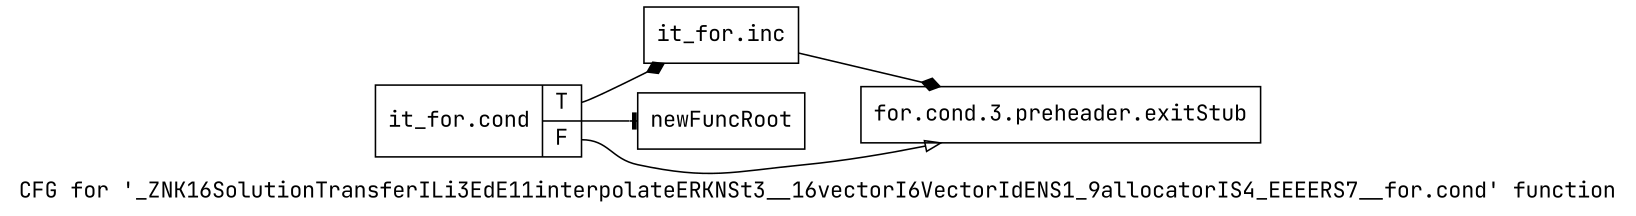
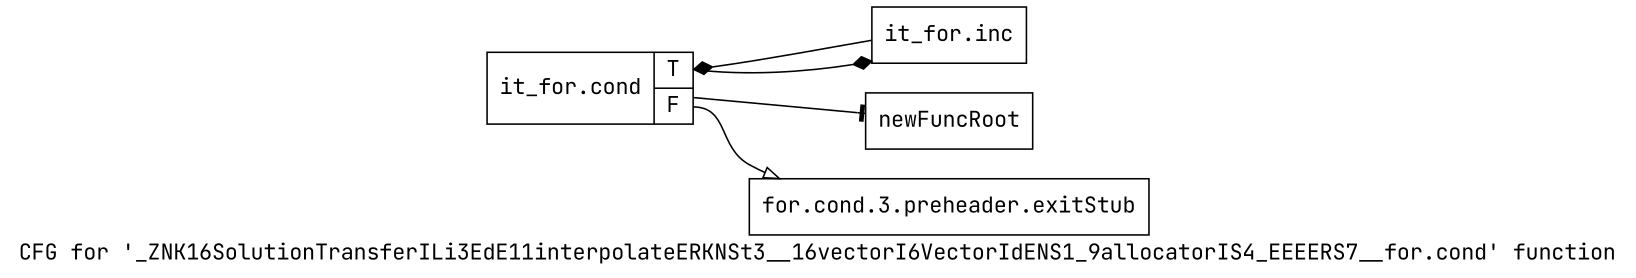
edge "it_for.inc" -> "for.cond.3.preheader.exitStub": now "it_for.inc" -> "it_for.cond"
